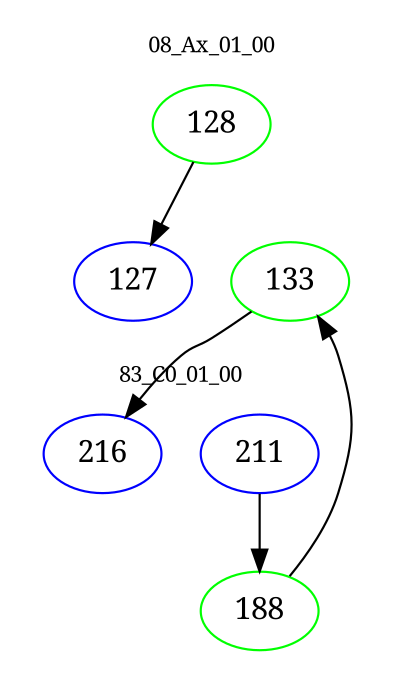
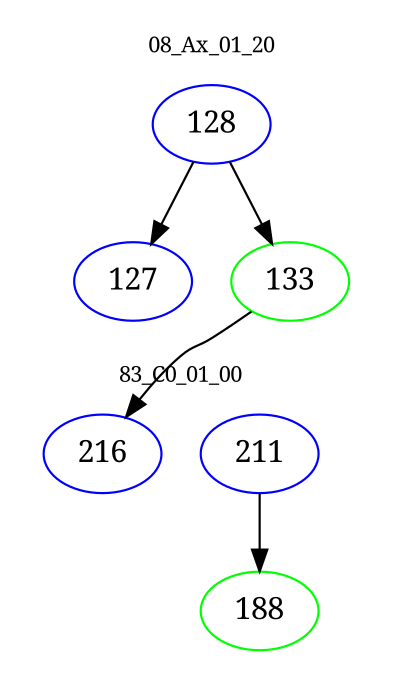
cluster "08_Ax_01_00": label "08_Ax_01_00" -> "08_Ax_01_20"
node "128": color green -> blue
edge "188" -> "133": now "128" -> "133"
